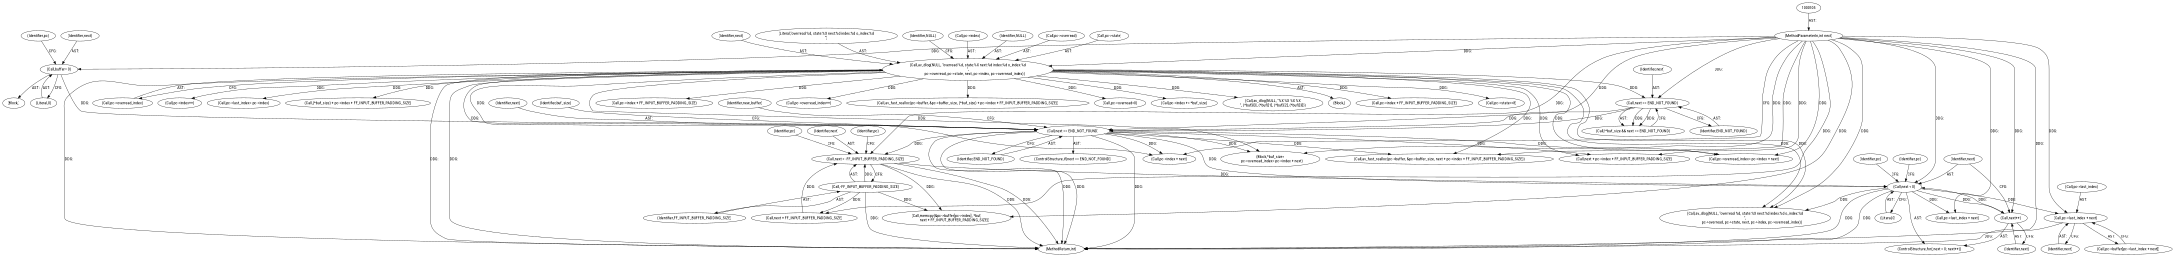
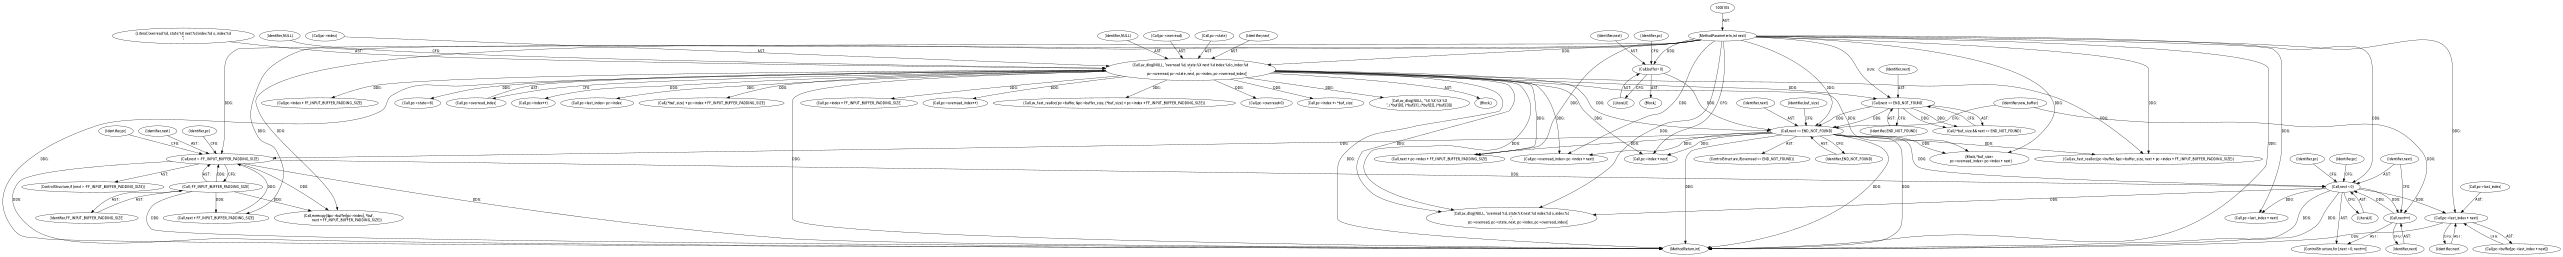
edge "(MethodParameterIn,int next)" -> "(Call,next++)": now "(Identifier,new_buffer)" -> "(Call,next++)"
node "(ControlStructure,if(next == END_NOT_FOUND))": label "(ControlStructure,if(next == END_NOT_FOUND))" -> "(ControlStructure,if(overread == END_NOT_FOUND))"
node "(ControlStructure,if (next > -FF_INPUT_BUFFER_PADDING_SIZE))": added
